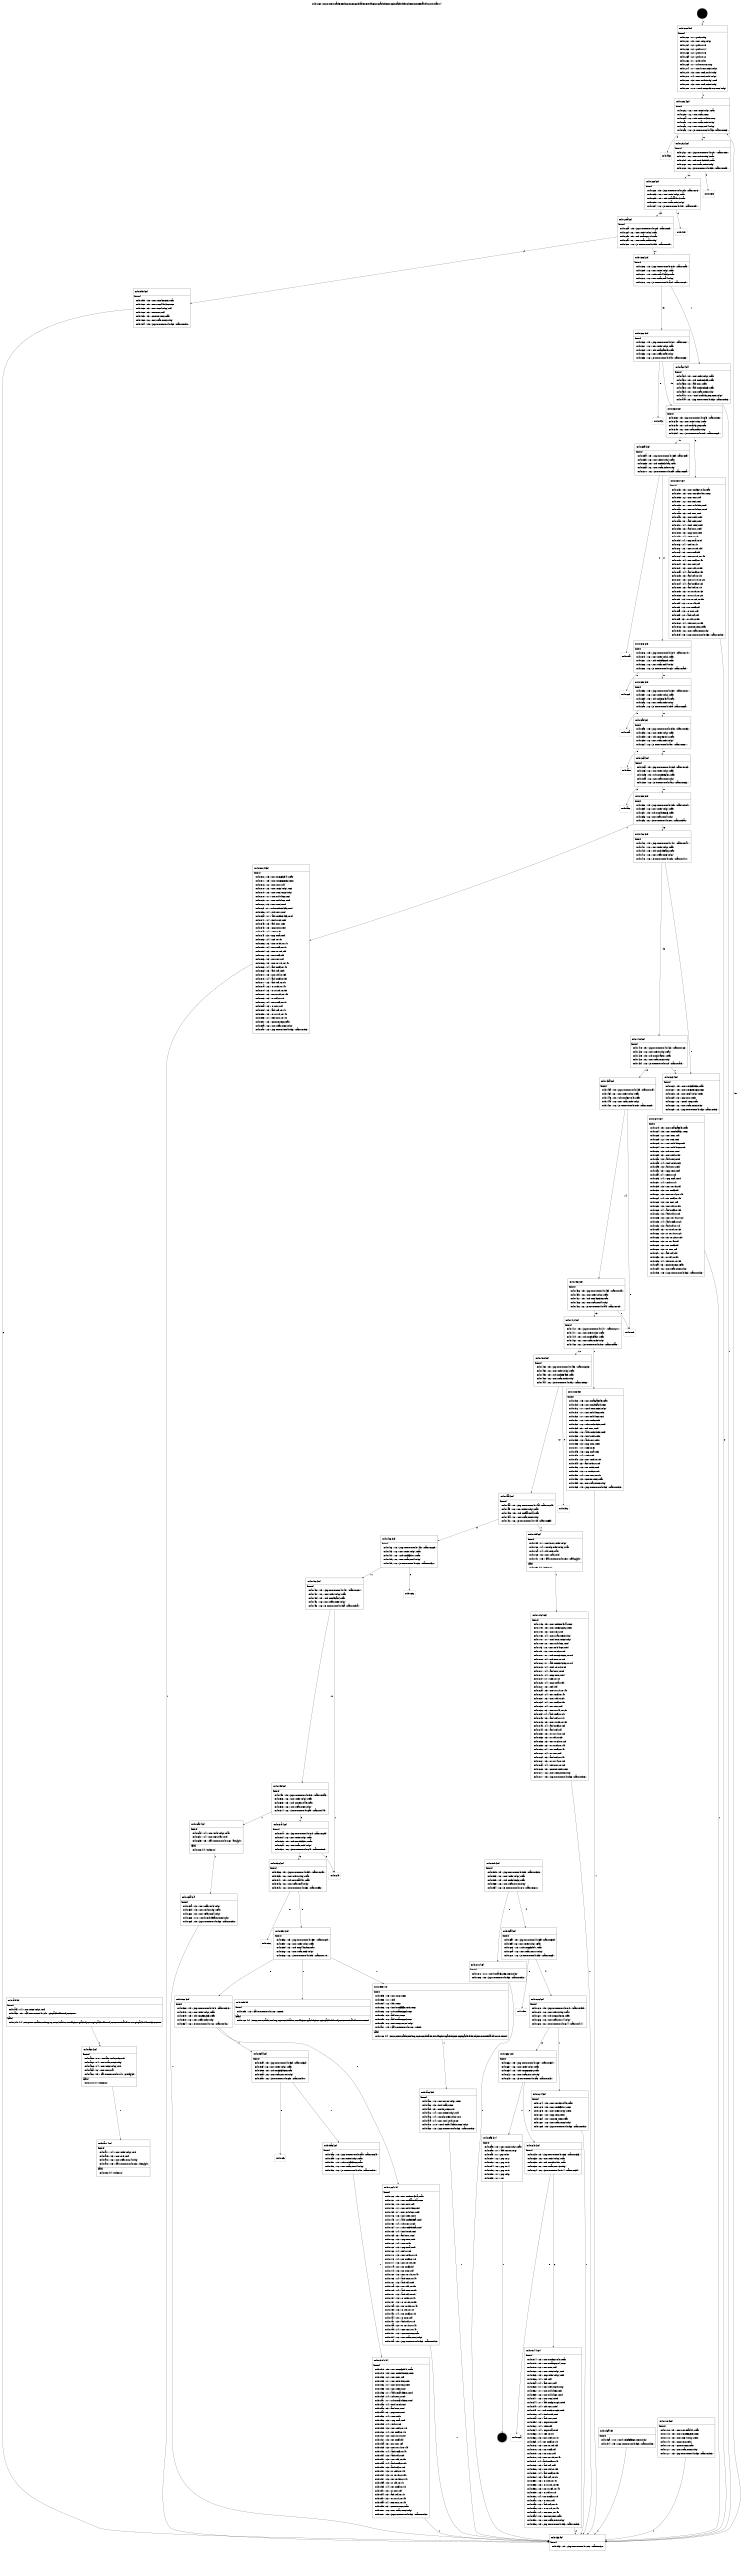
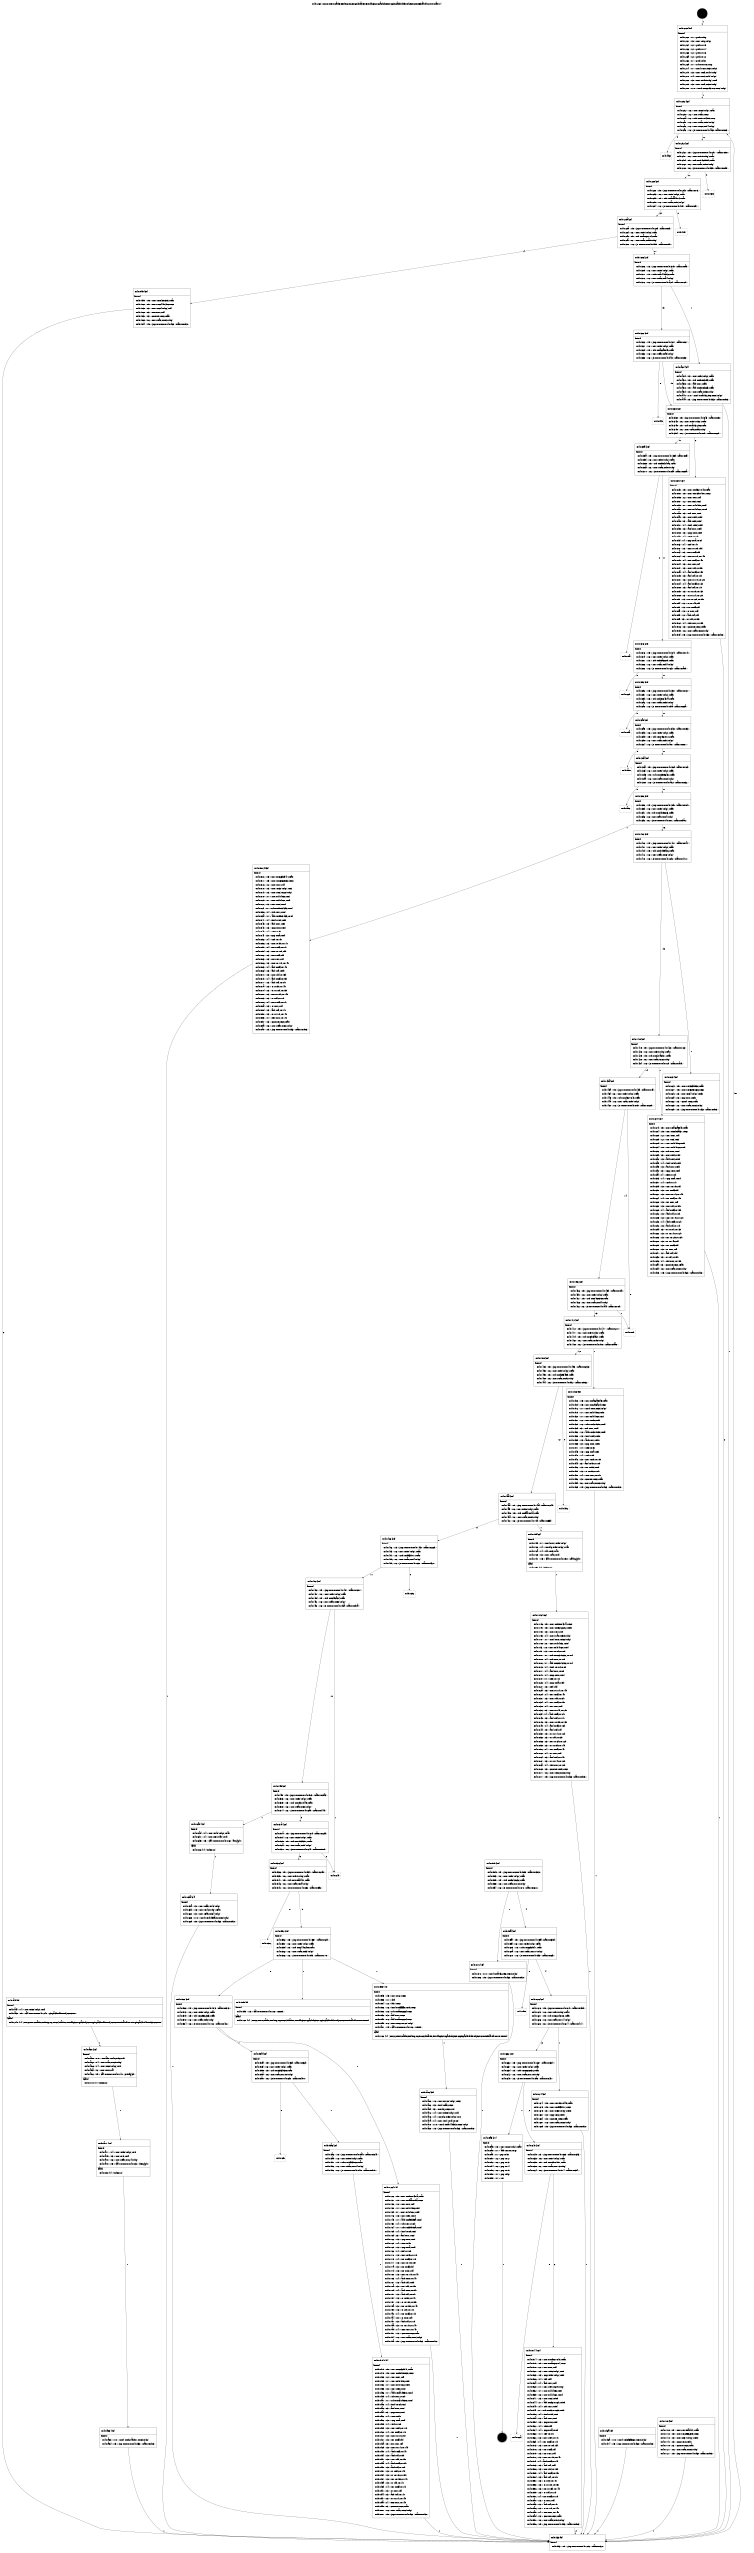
edge "0x40141e [28]" -> "0x4016d2 [30]": now "0x40141e [28]" -> "0x401c7f [137]"
node "0x401a83 [15]": added
